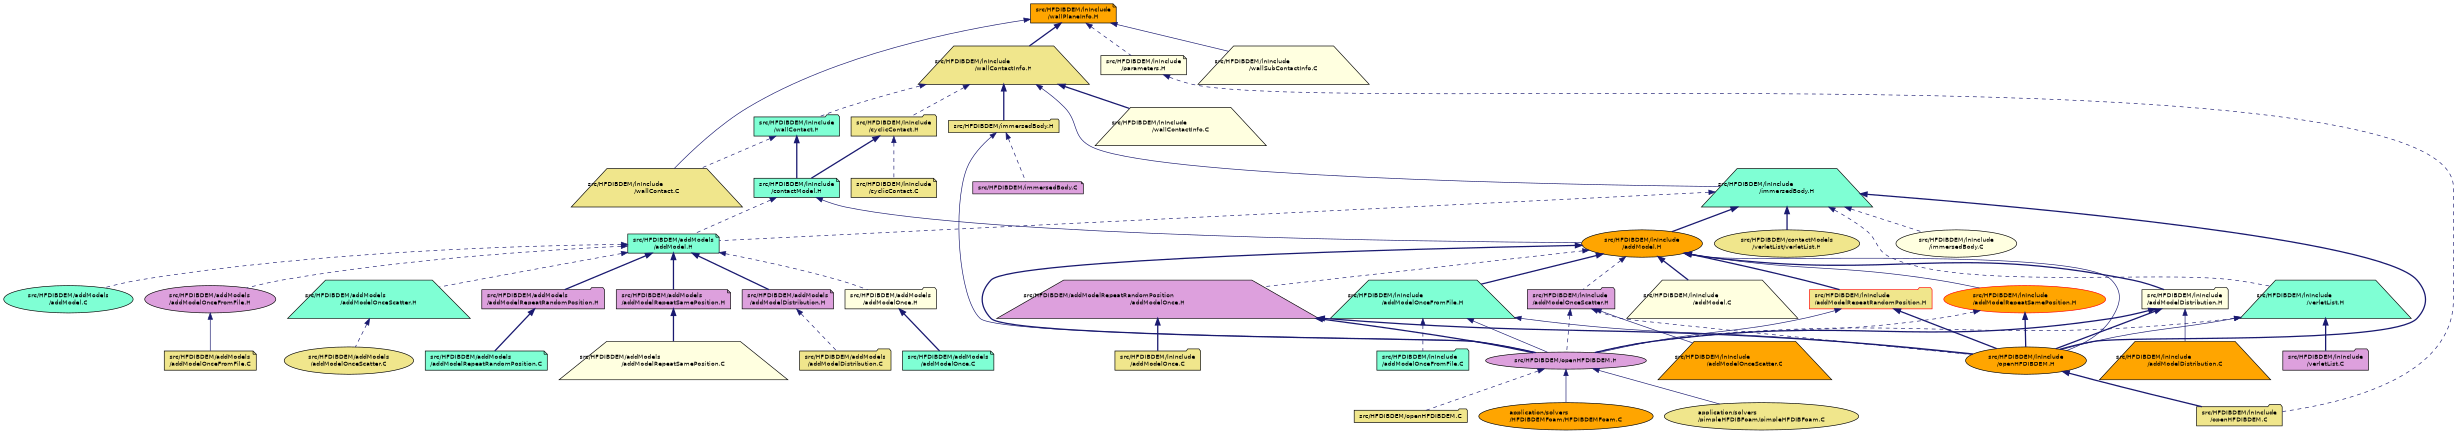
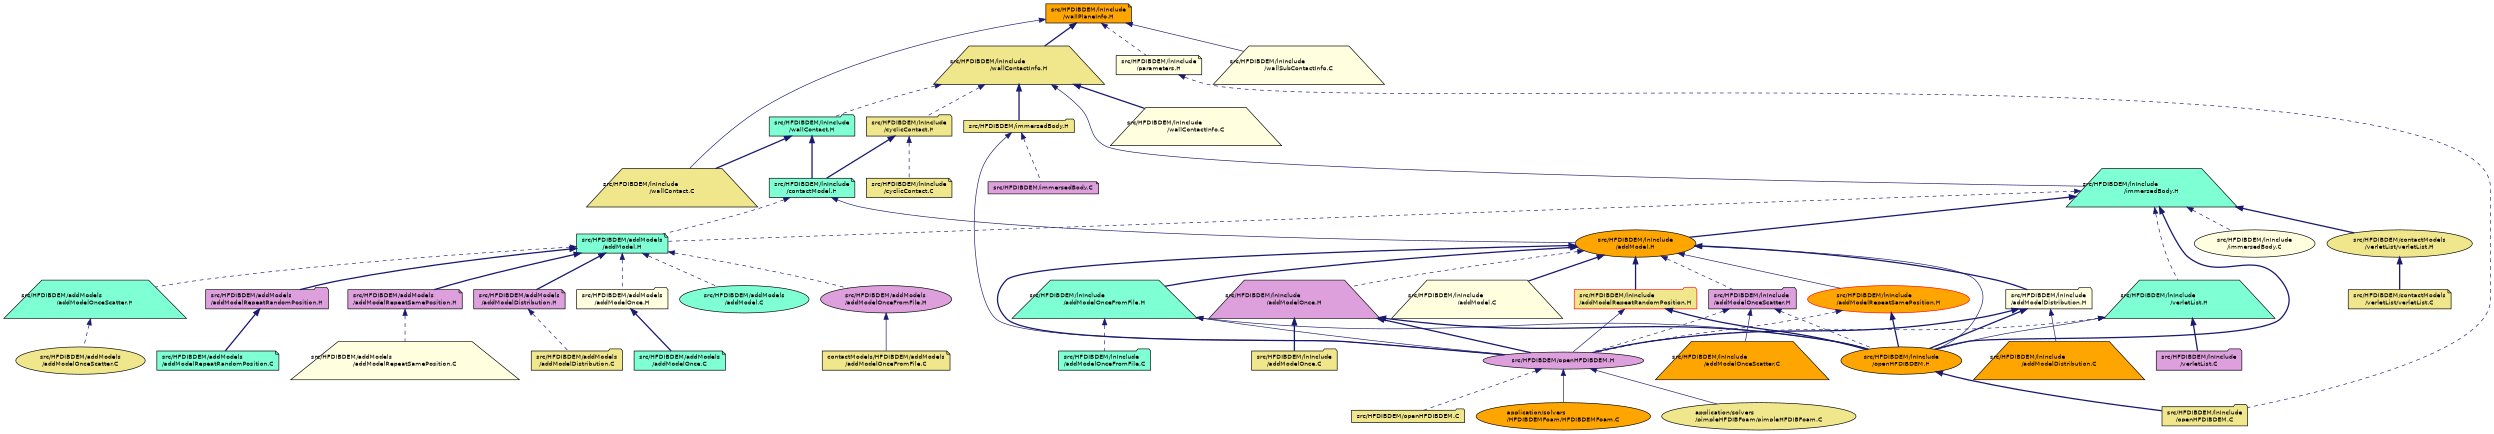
edge "src/HFDIBDEM/lnInclude /wallContact.C" -> "src/HFDIBDEM/lnInclude /wallContact.H": style dashed -> bold
node "src/HFDIBDEM/addModelRepeatRandomPosition /addModelOnce.H": label "src/HFDIBDEM/addModelRepeatRandomPosition /addModelOnce.H" -> "src/HFDIBDEM/lnInclude /addModelOnce.H"
node "src/HFDIBDEM/contactModels /verletList/verletList.C": added
edge "src/HFDIBDEM/addModels /addModelRepeatSamePosition.C" -> "src/HFDIBDEM/addModels /addModelRepeatSamePosition.H": style bold -> dashed
node "src/HFDIBDEM/addModels /addModelOnceFromFile.C": label "src/HFDIBDEM/addModels /addModelOnceFromFile.C" -> "contactModels/HFDIBDEM/addModels /addModelOnceFromFile.C"
